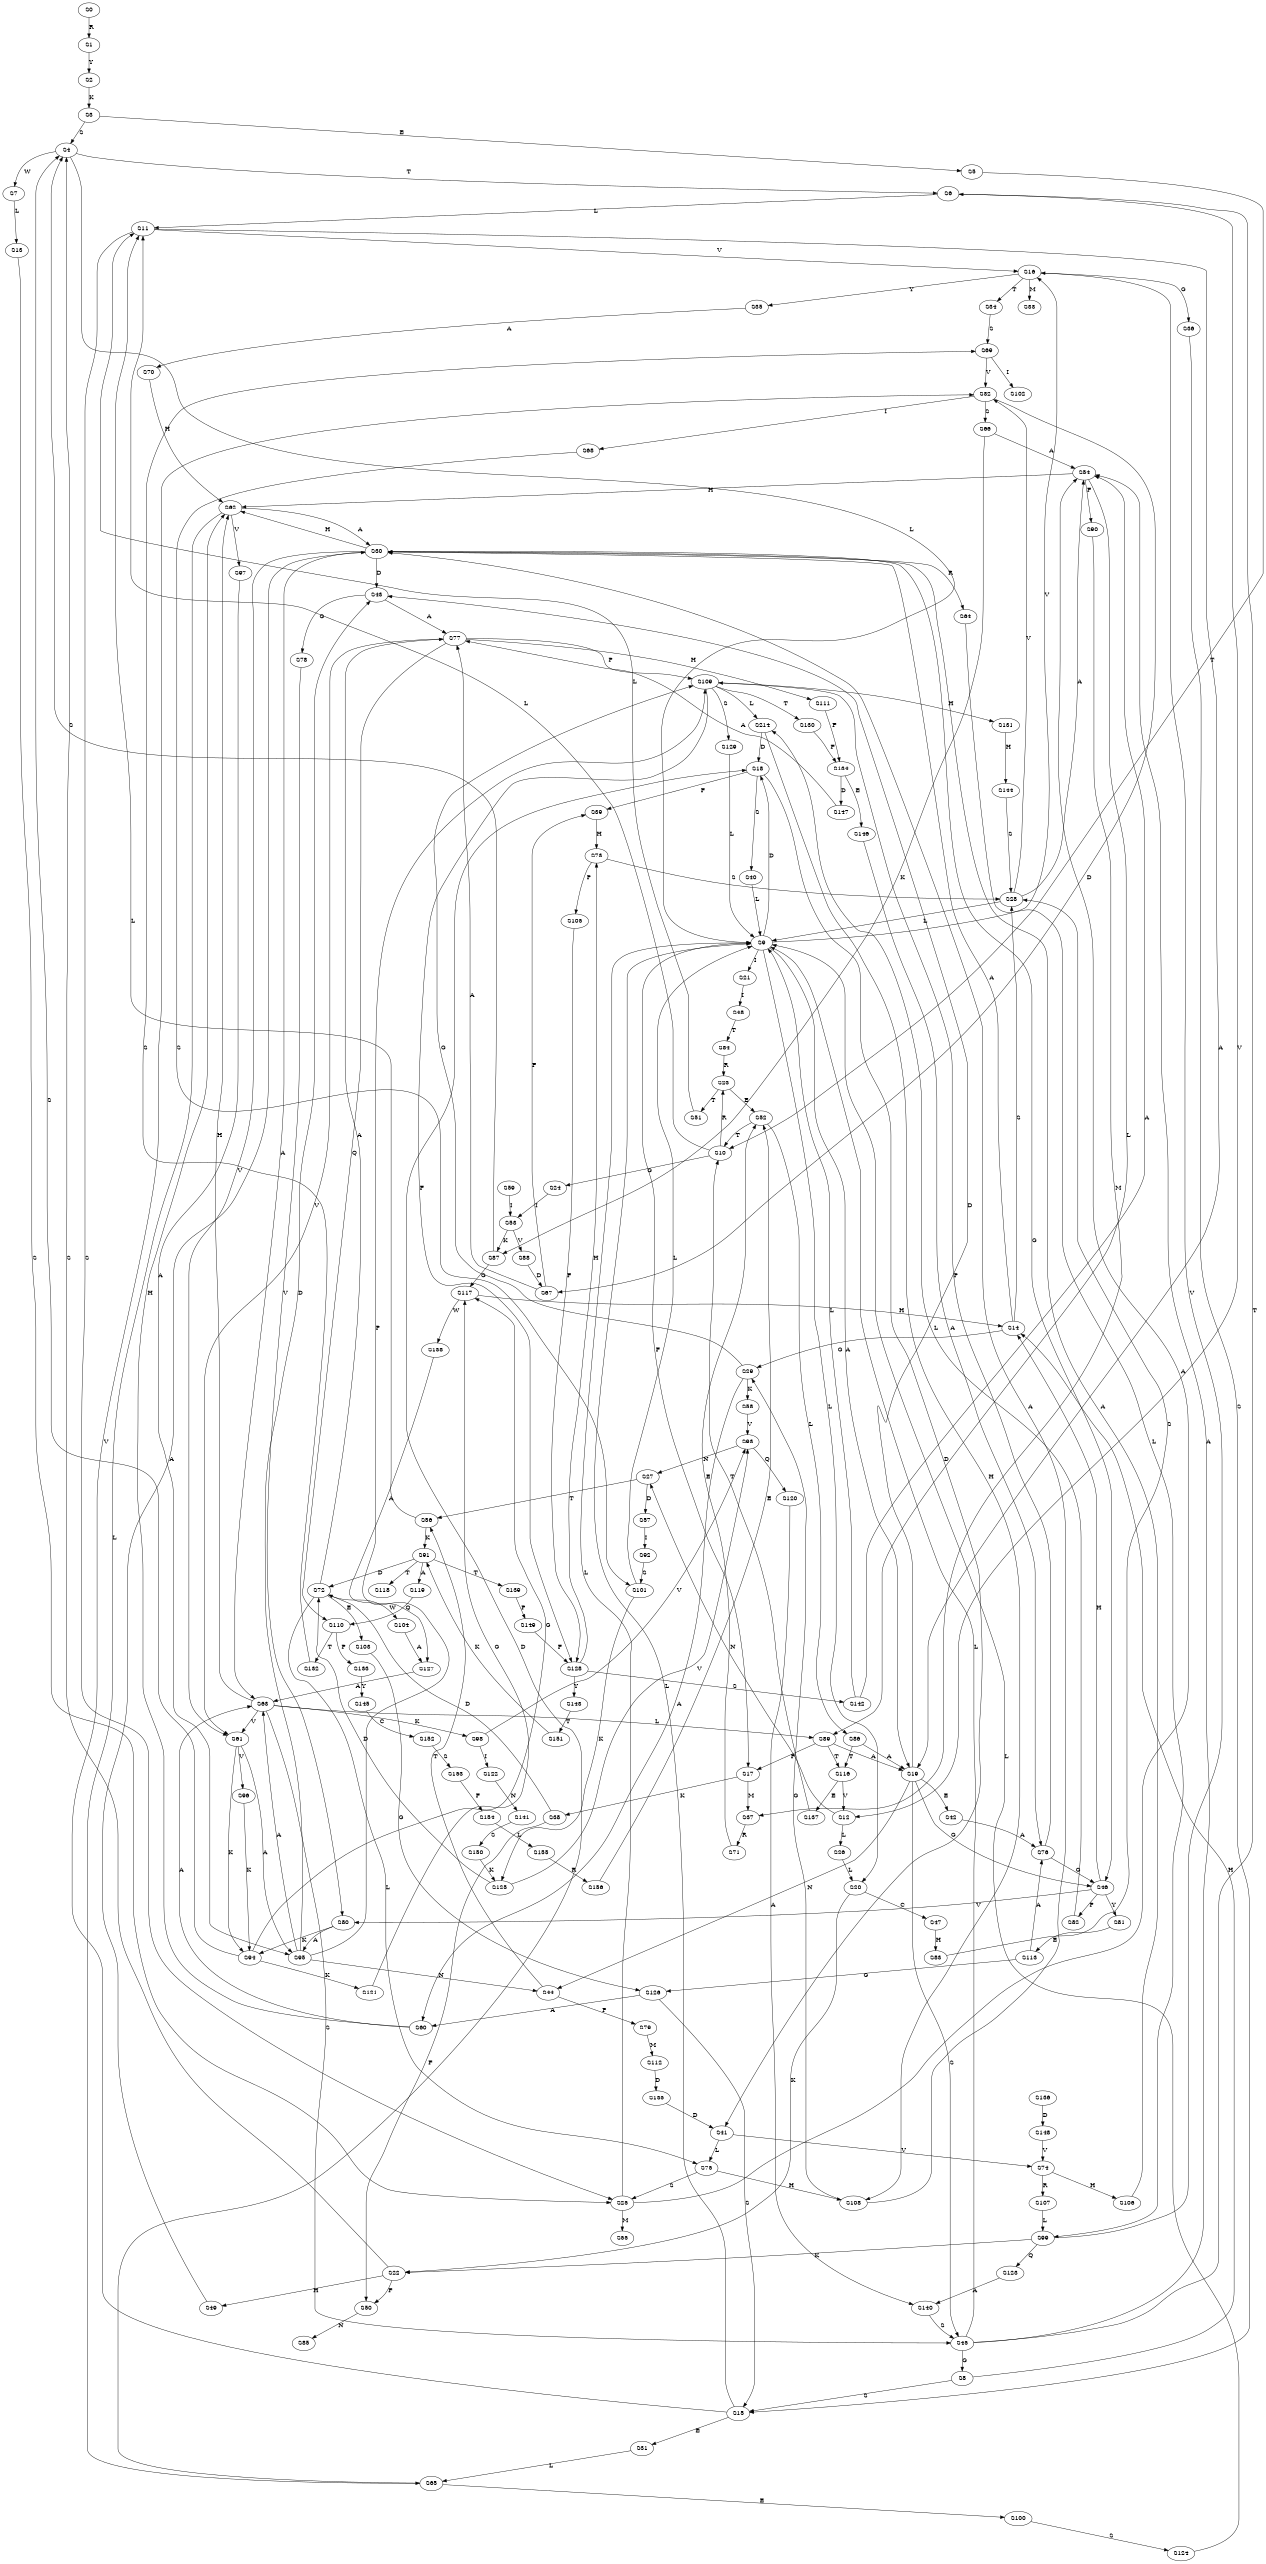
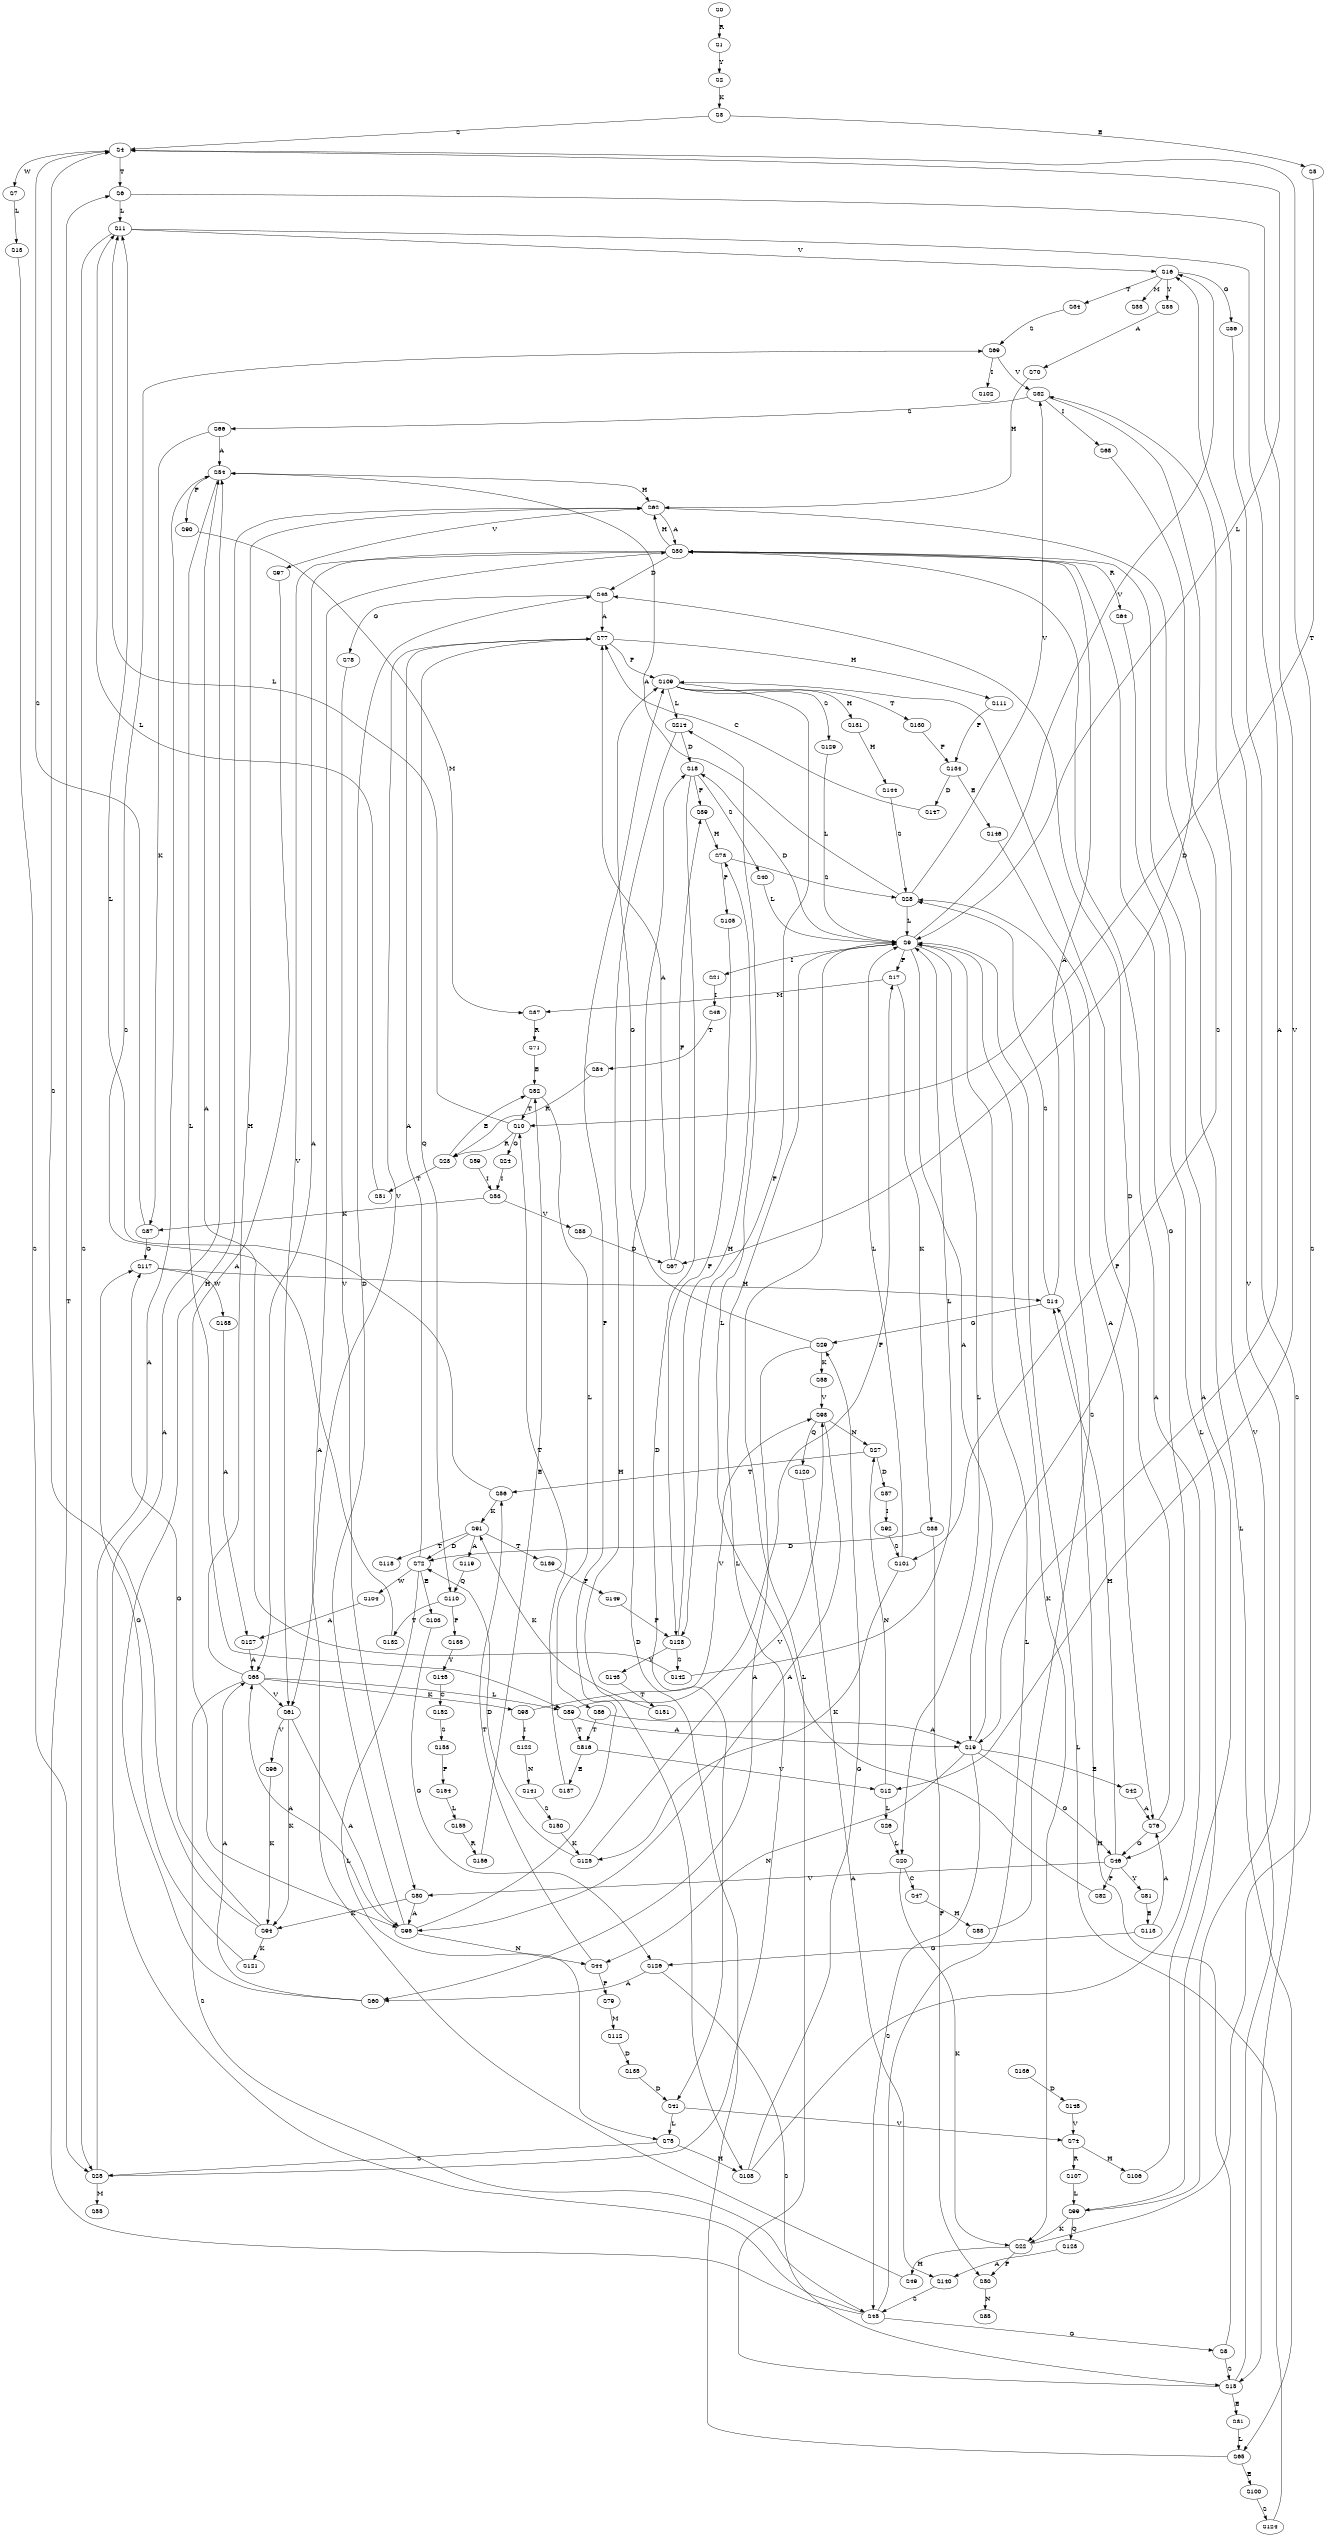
edge "S147" -> "S77": label "A" -> "C"
edge "S9" -> "S22": added, label "K"
edge "S93" -> "S95": added, label "A"
node "S116": label "S116" -> "S816"
